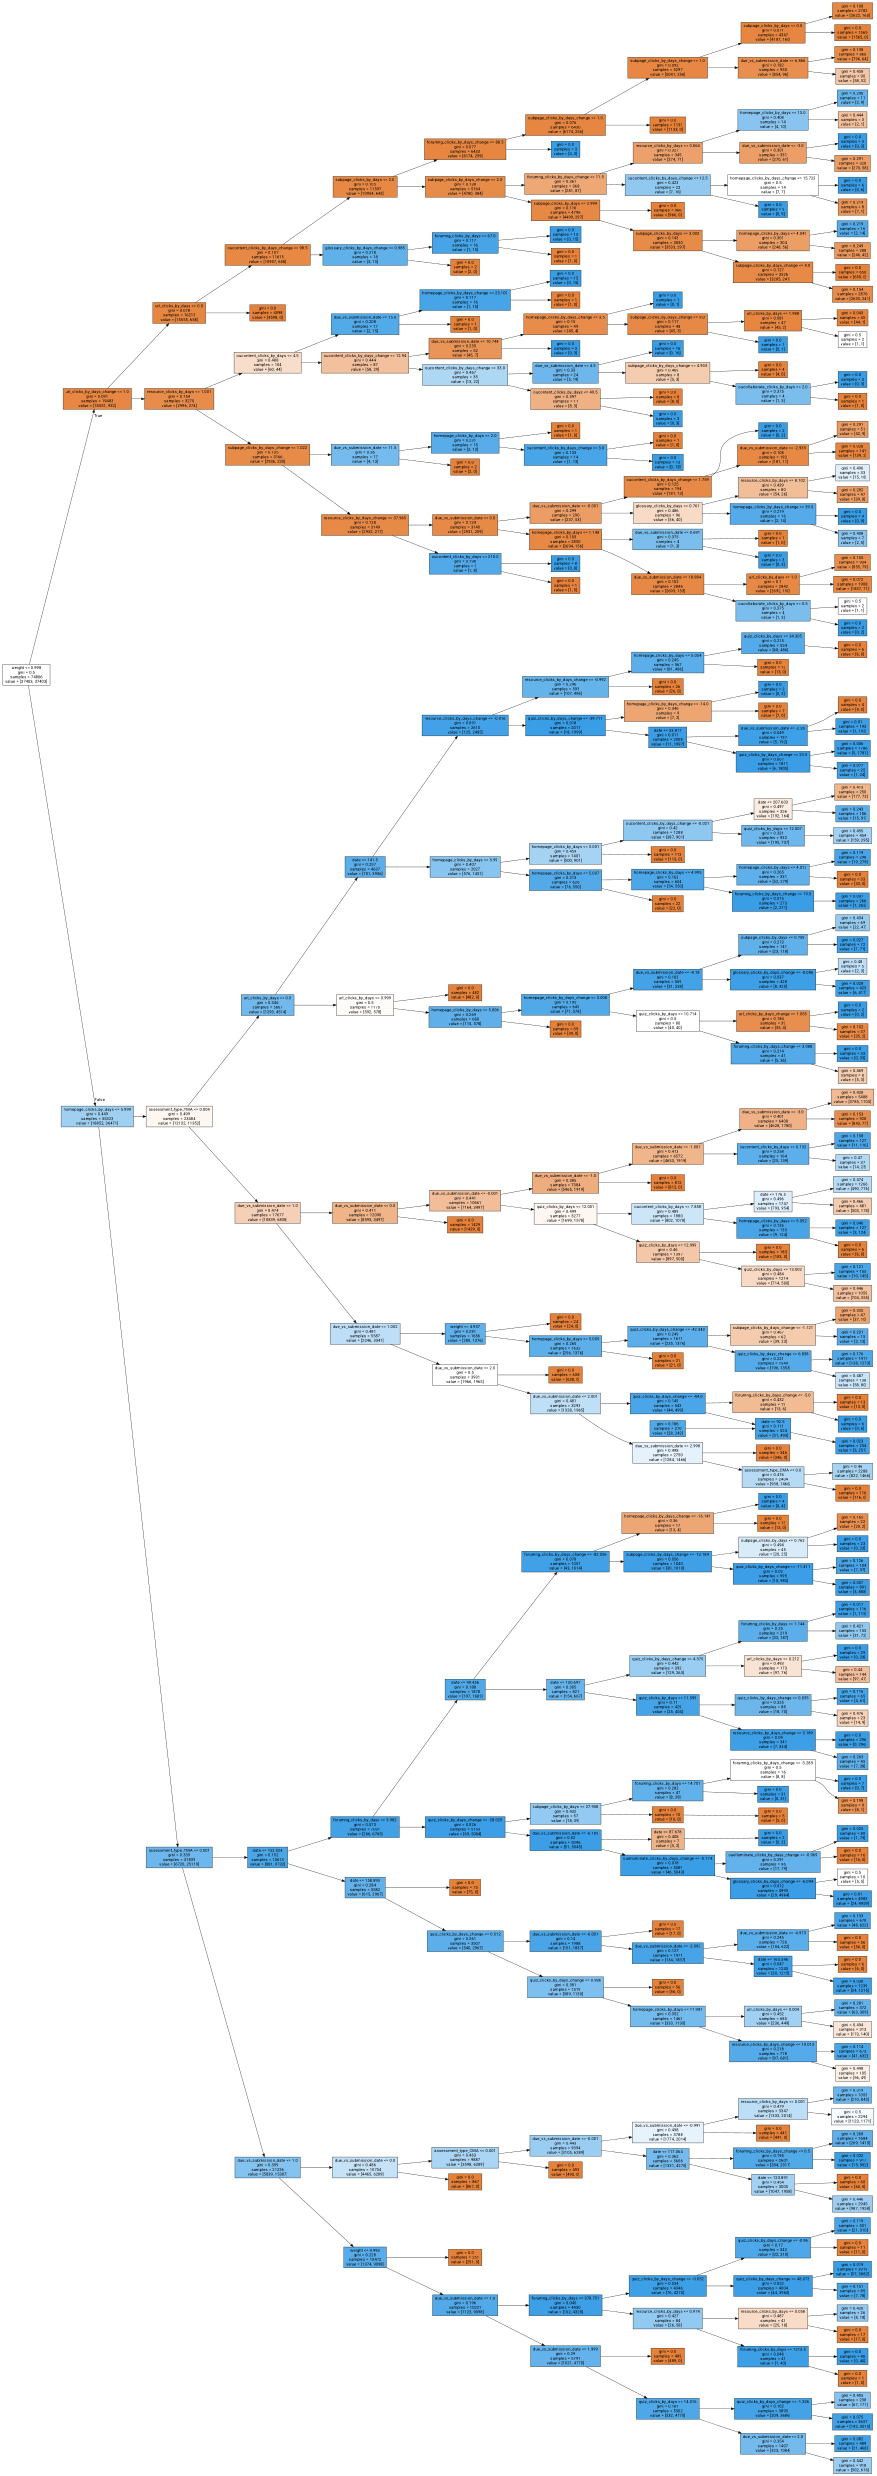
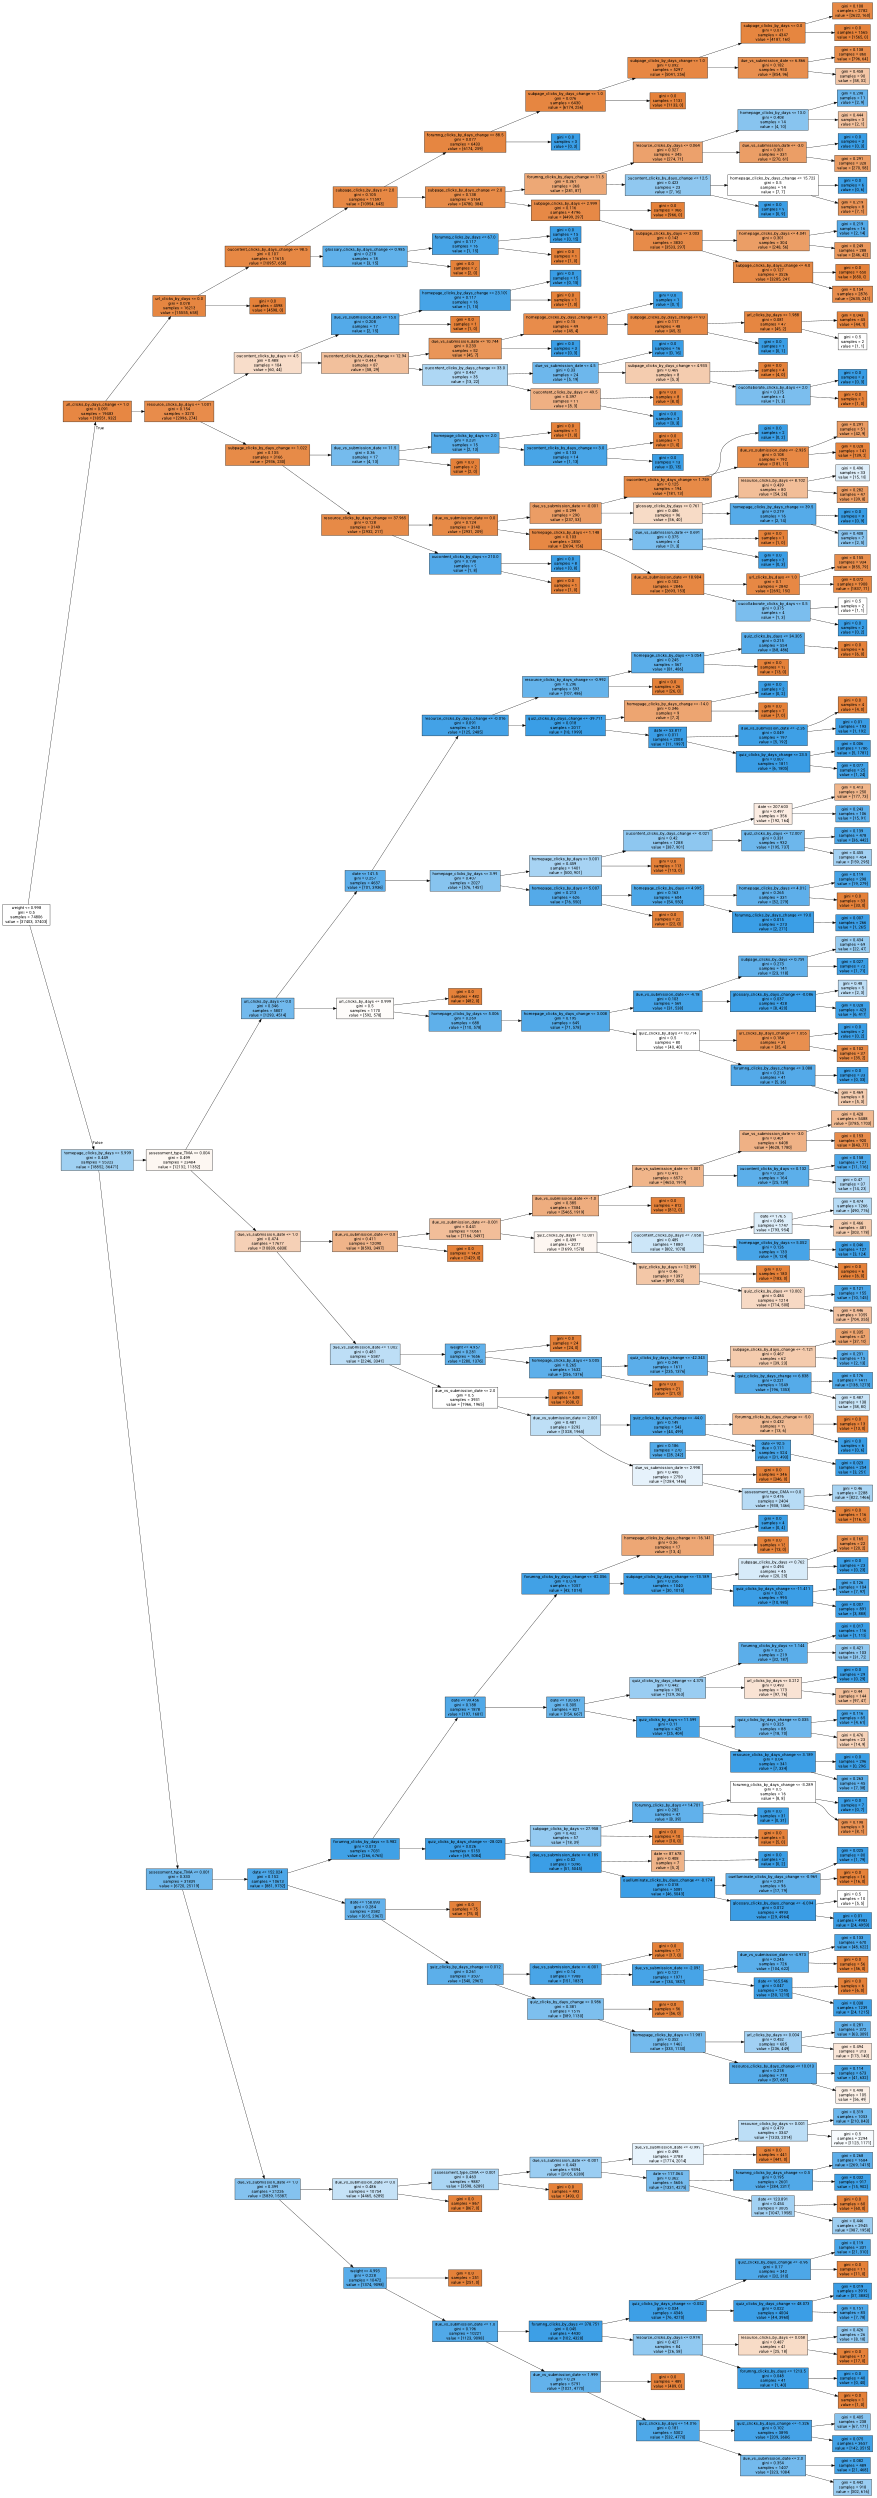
node "gini = 0.139 samples = 478 value = [36, 442]": added
node "gini = 0.0 samples = 39 value = [39, 0]": removed
node "date <= 92.5 gini = 0.111 samples = 524 value = [31, 493]": label "date <= 92.5 gini = 0.111 samples = 524 value = [31, 493]" -> "date <= 92.5 due = 0.111 samples = 524 value = [31, 493]"
